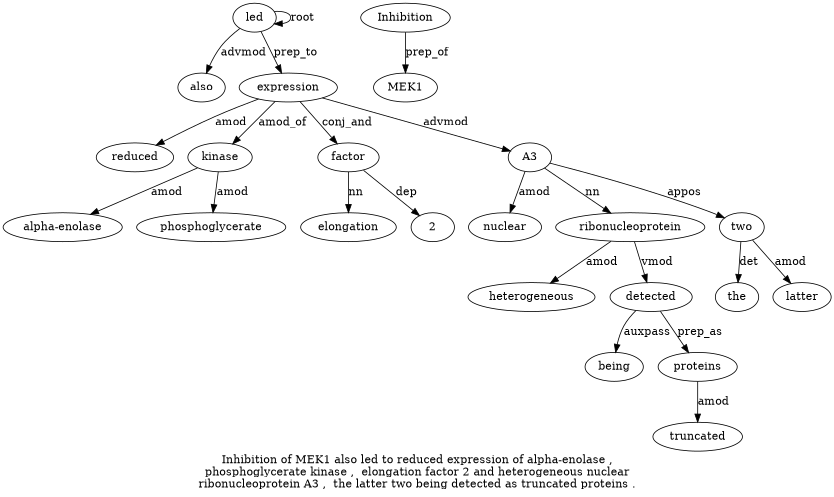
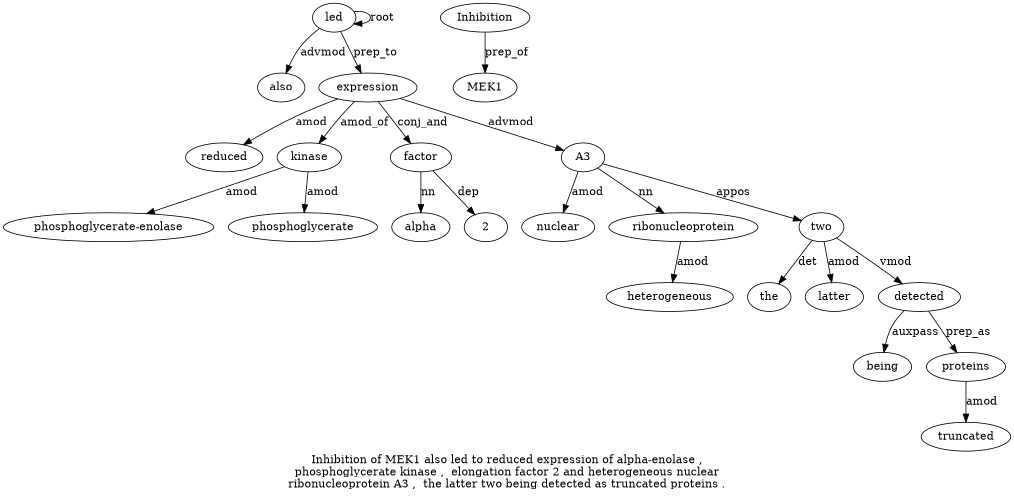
node "alpha-enolase": label "alpha-enolase" -> "phosphoglycerate-enolase"
node "elongation": label "elongation" -> "alpha"
edge "ribonucleoprotein" -> "detected": now "two" -> "detected"
